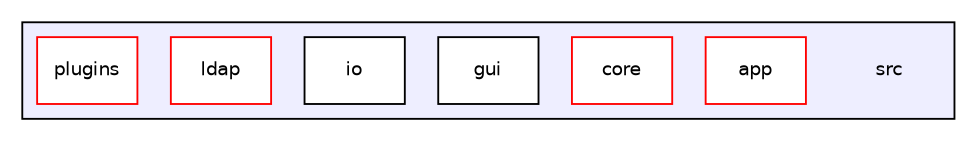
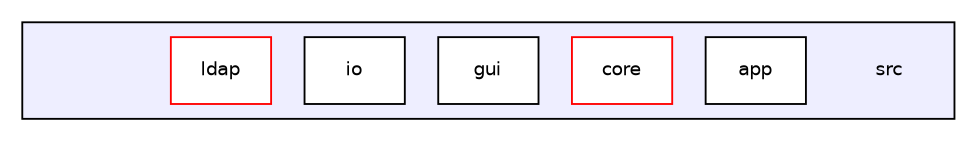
node "plugins": removed
node "app": color red -> black
